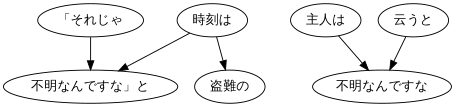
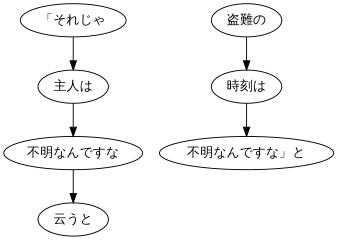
edge "「それじゃ" -> "不明なんですな」と": now "「それじゃ" -> "主人は"
edge "時刻は" -> "盗難の": reversed
edge "云うと" -> "不明なんですな": reversed
